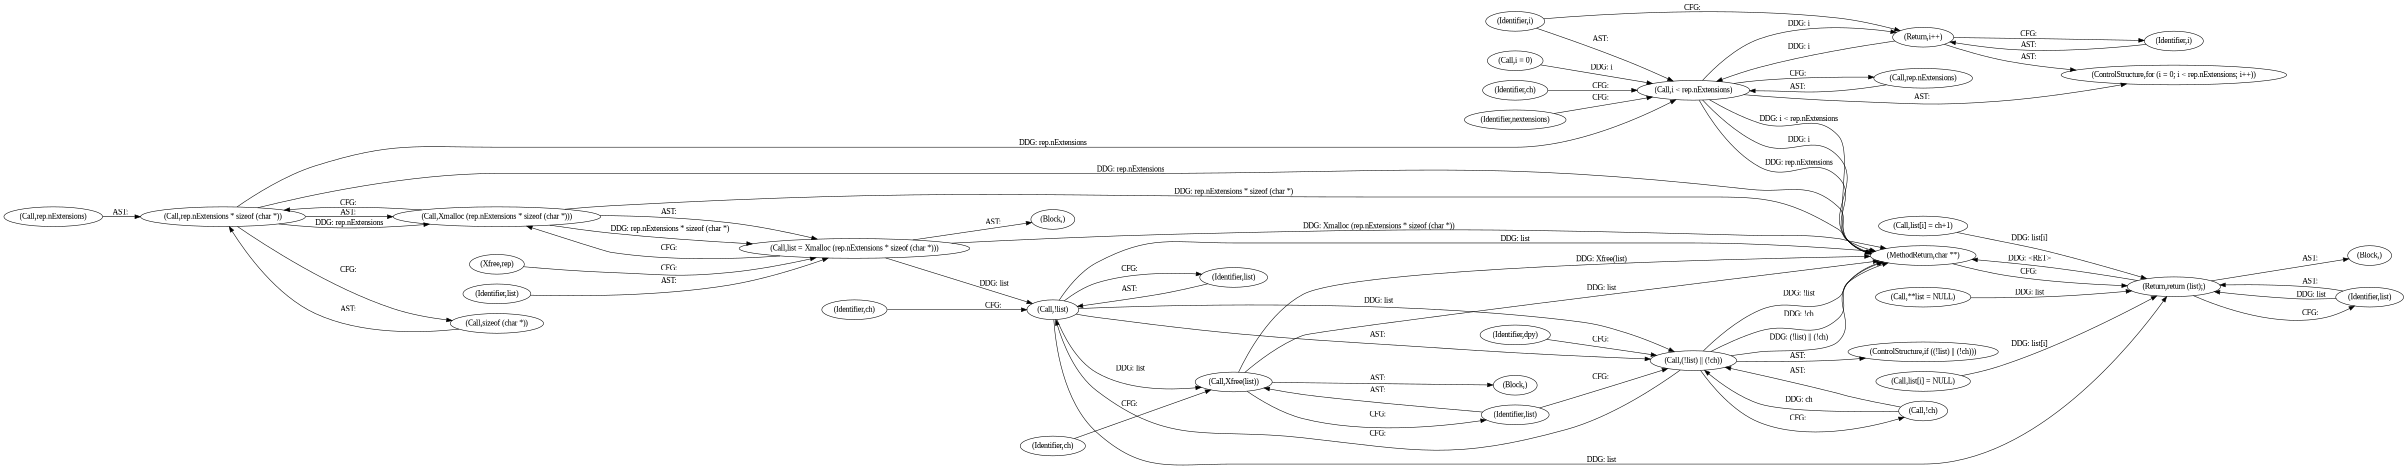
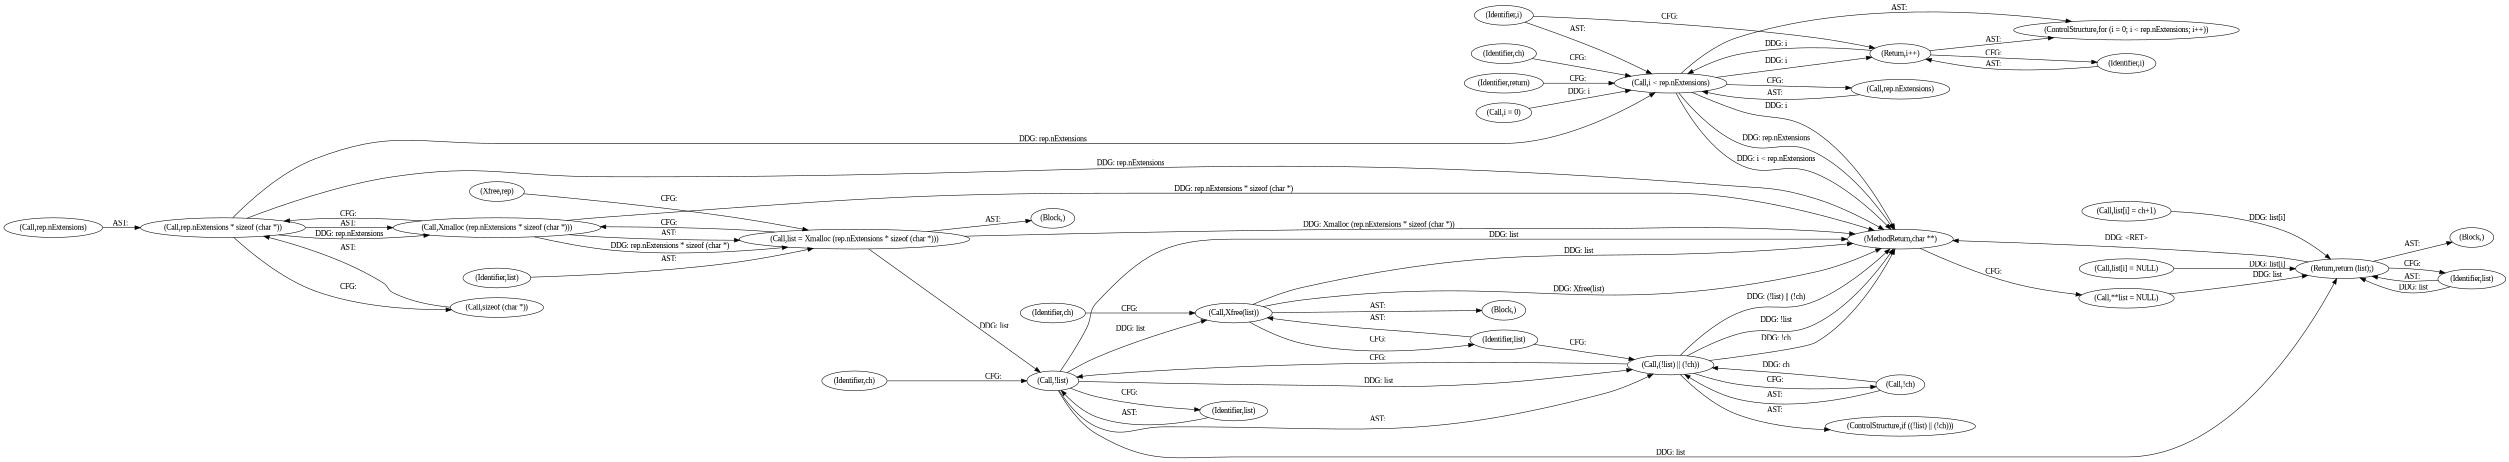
node "(Identifier,nextensions)": label "(Identifier,nextensions)" -> "(Identifier,return)"
edge "(MethodReturn,char **)" -> "(Return,return (list);)": now "(MethodReturn,char **)" -> "(Call,**list = NULL)"
node "(Identifier,dpy)": removed
